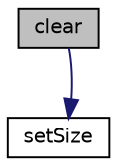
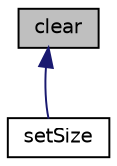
edge "clear" -> "setSize": reversed
